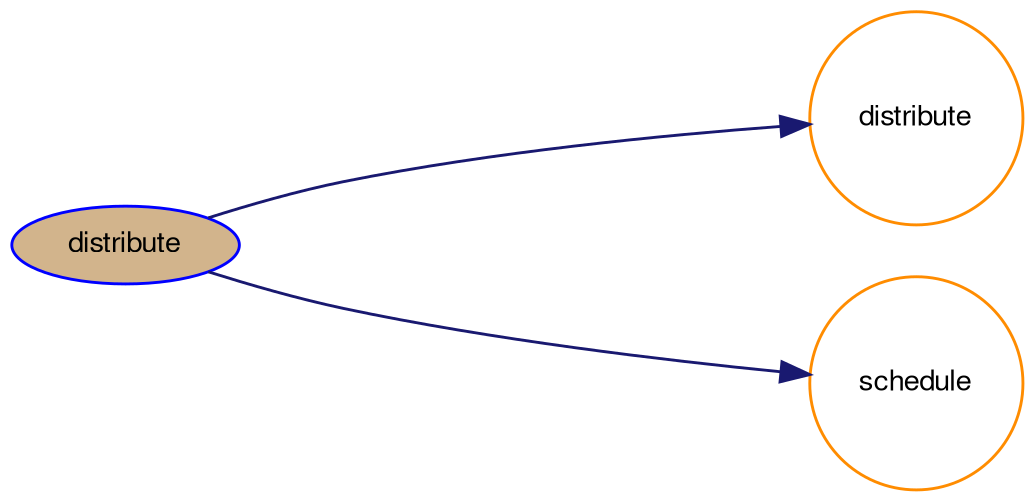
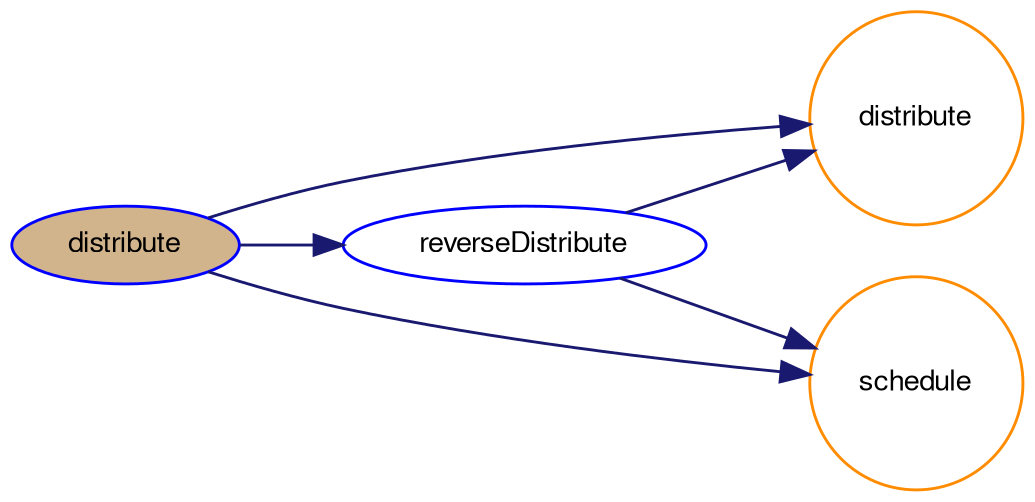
node "reverseDistribute": added
